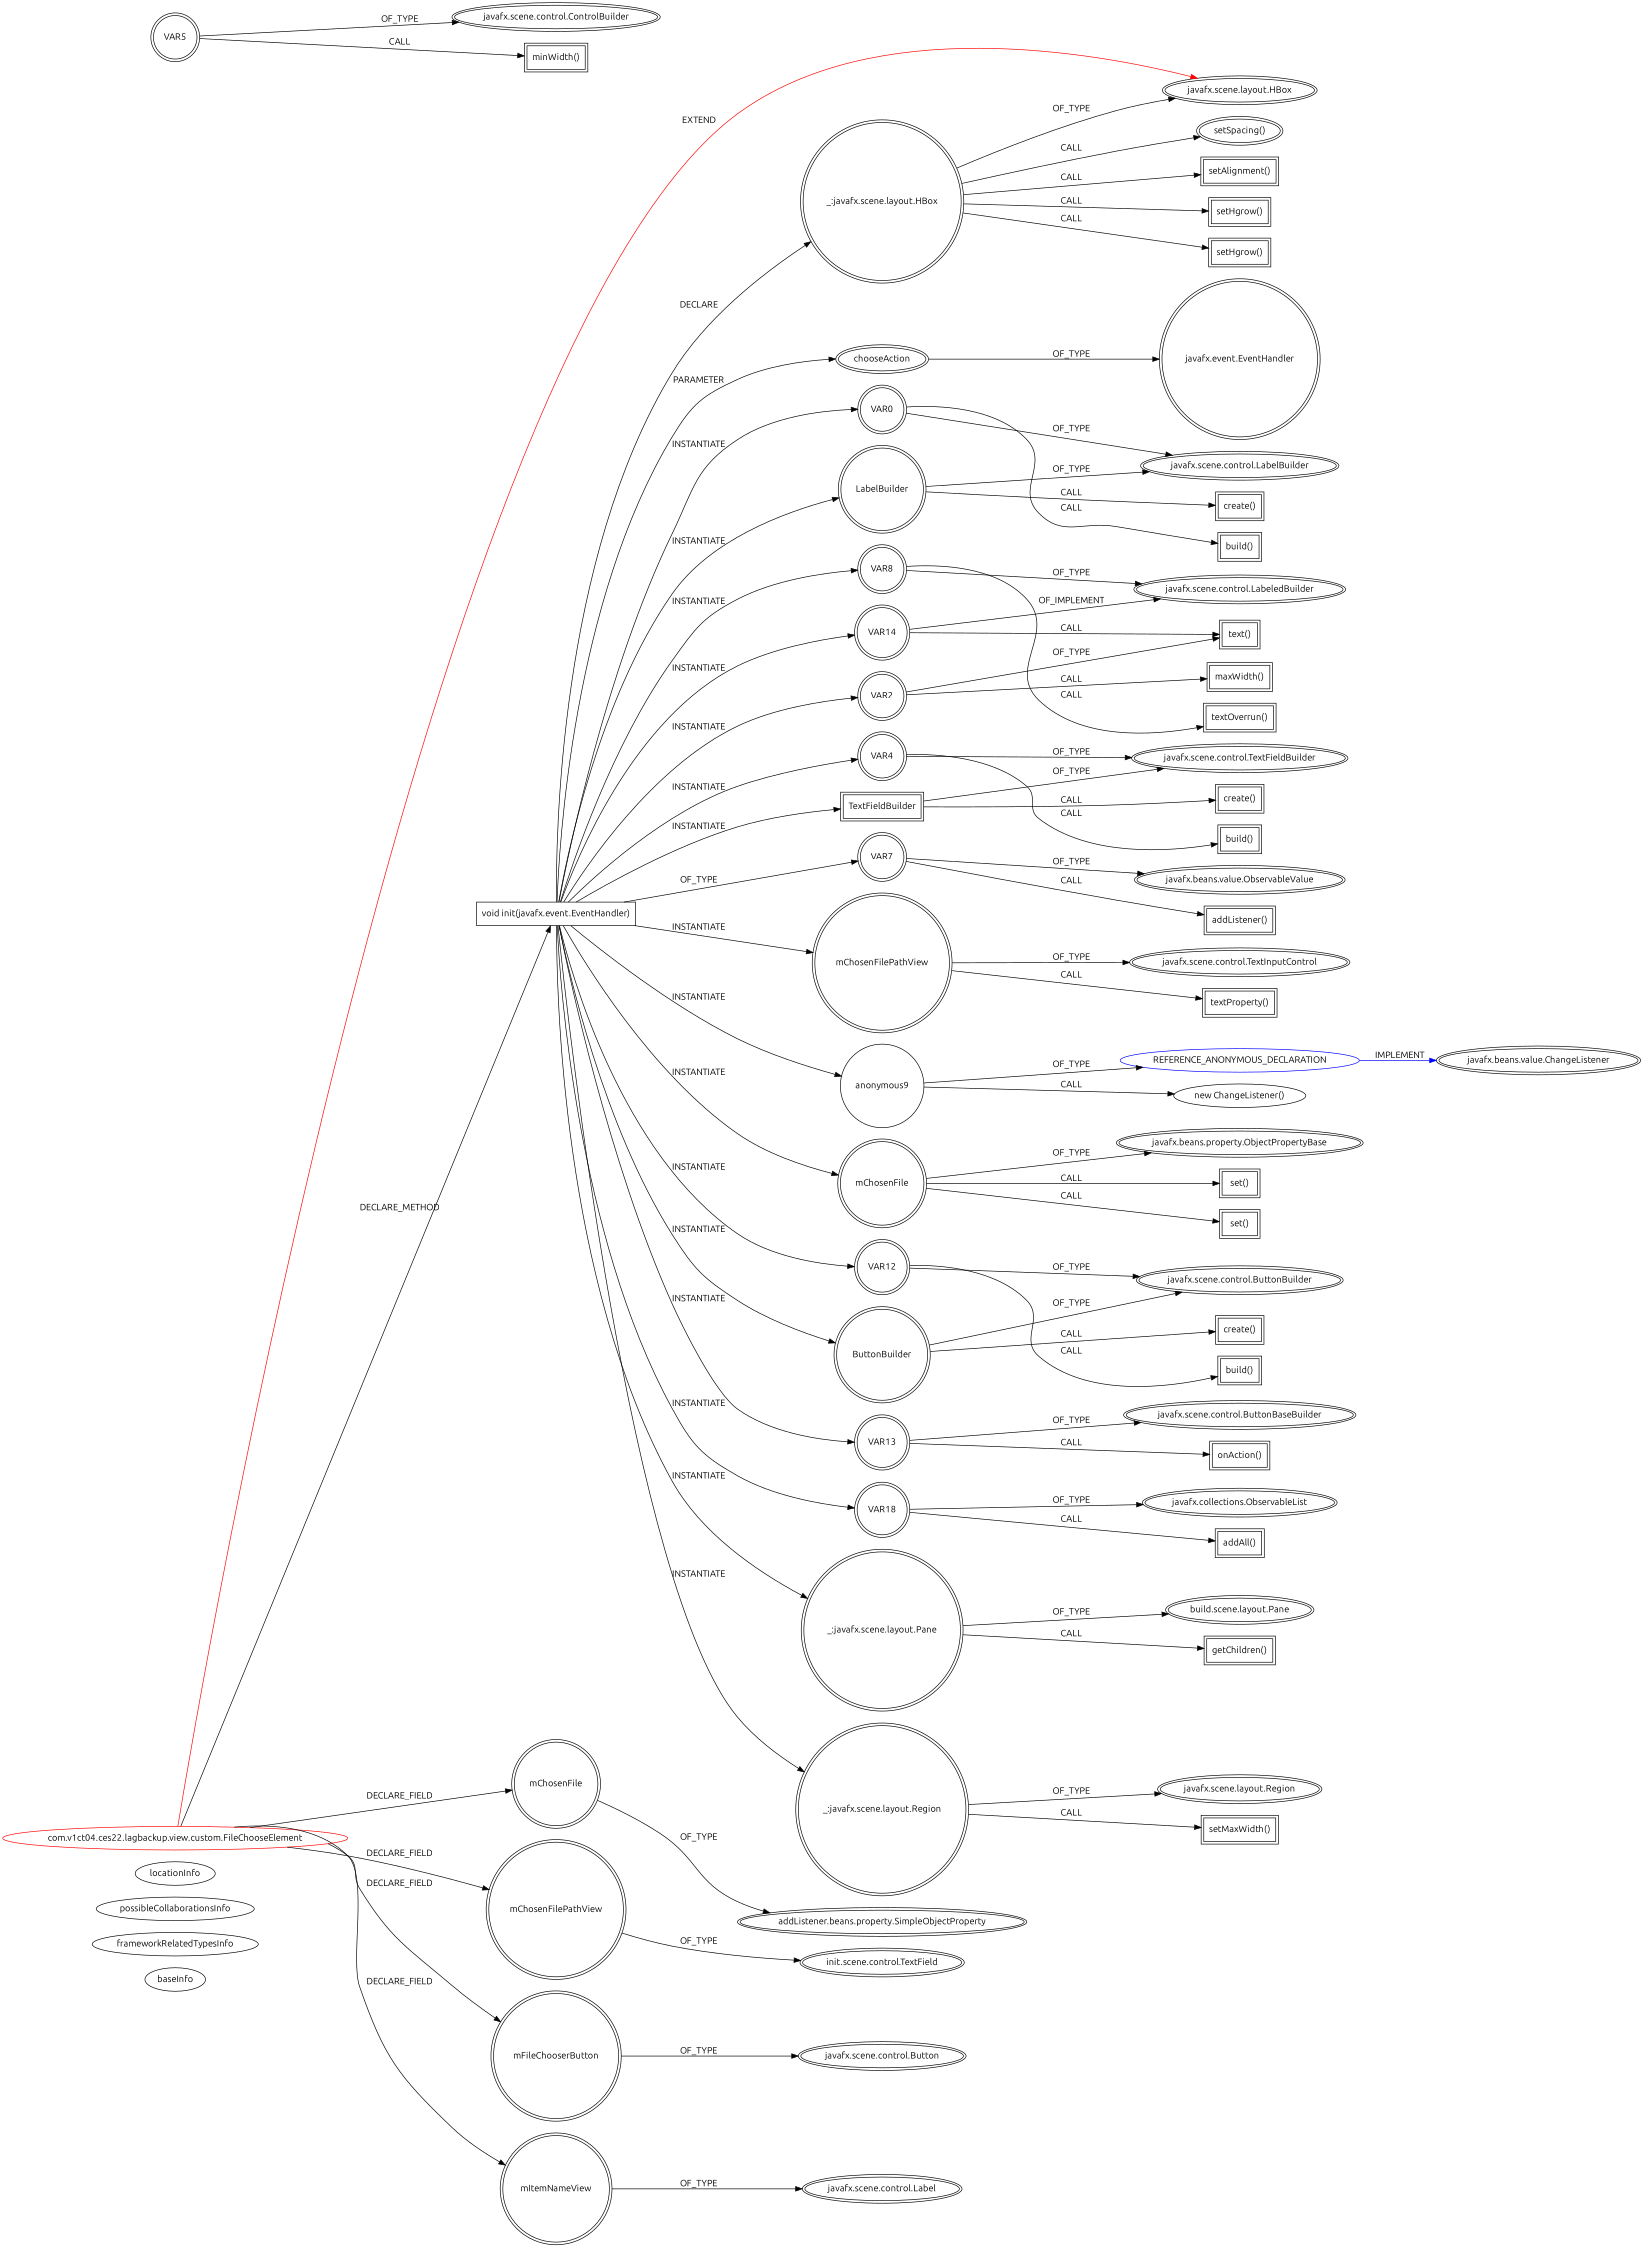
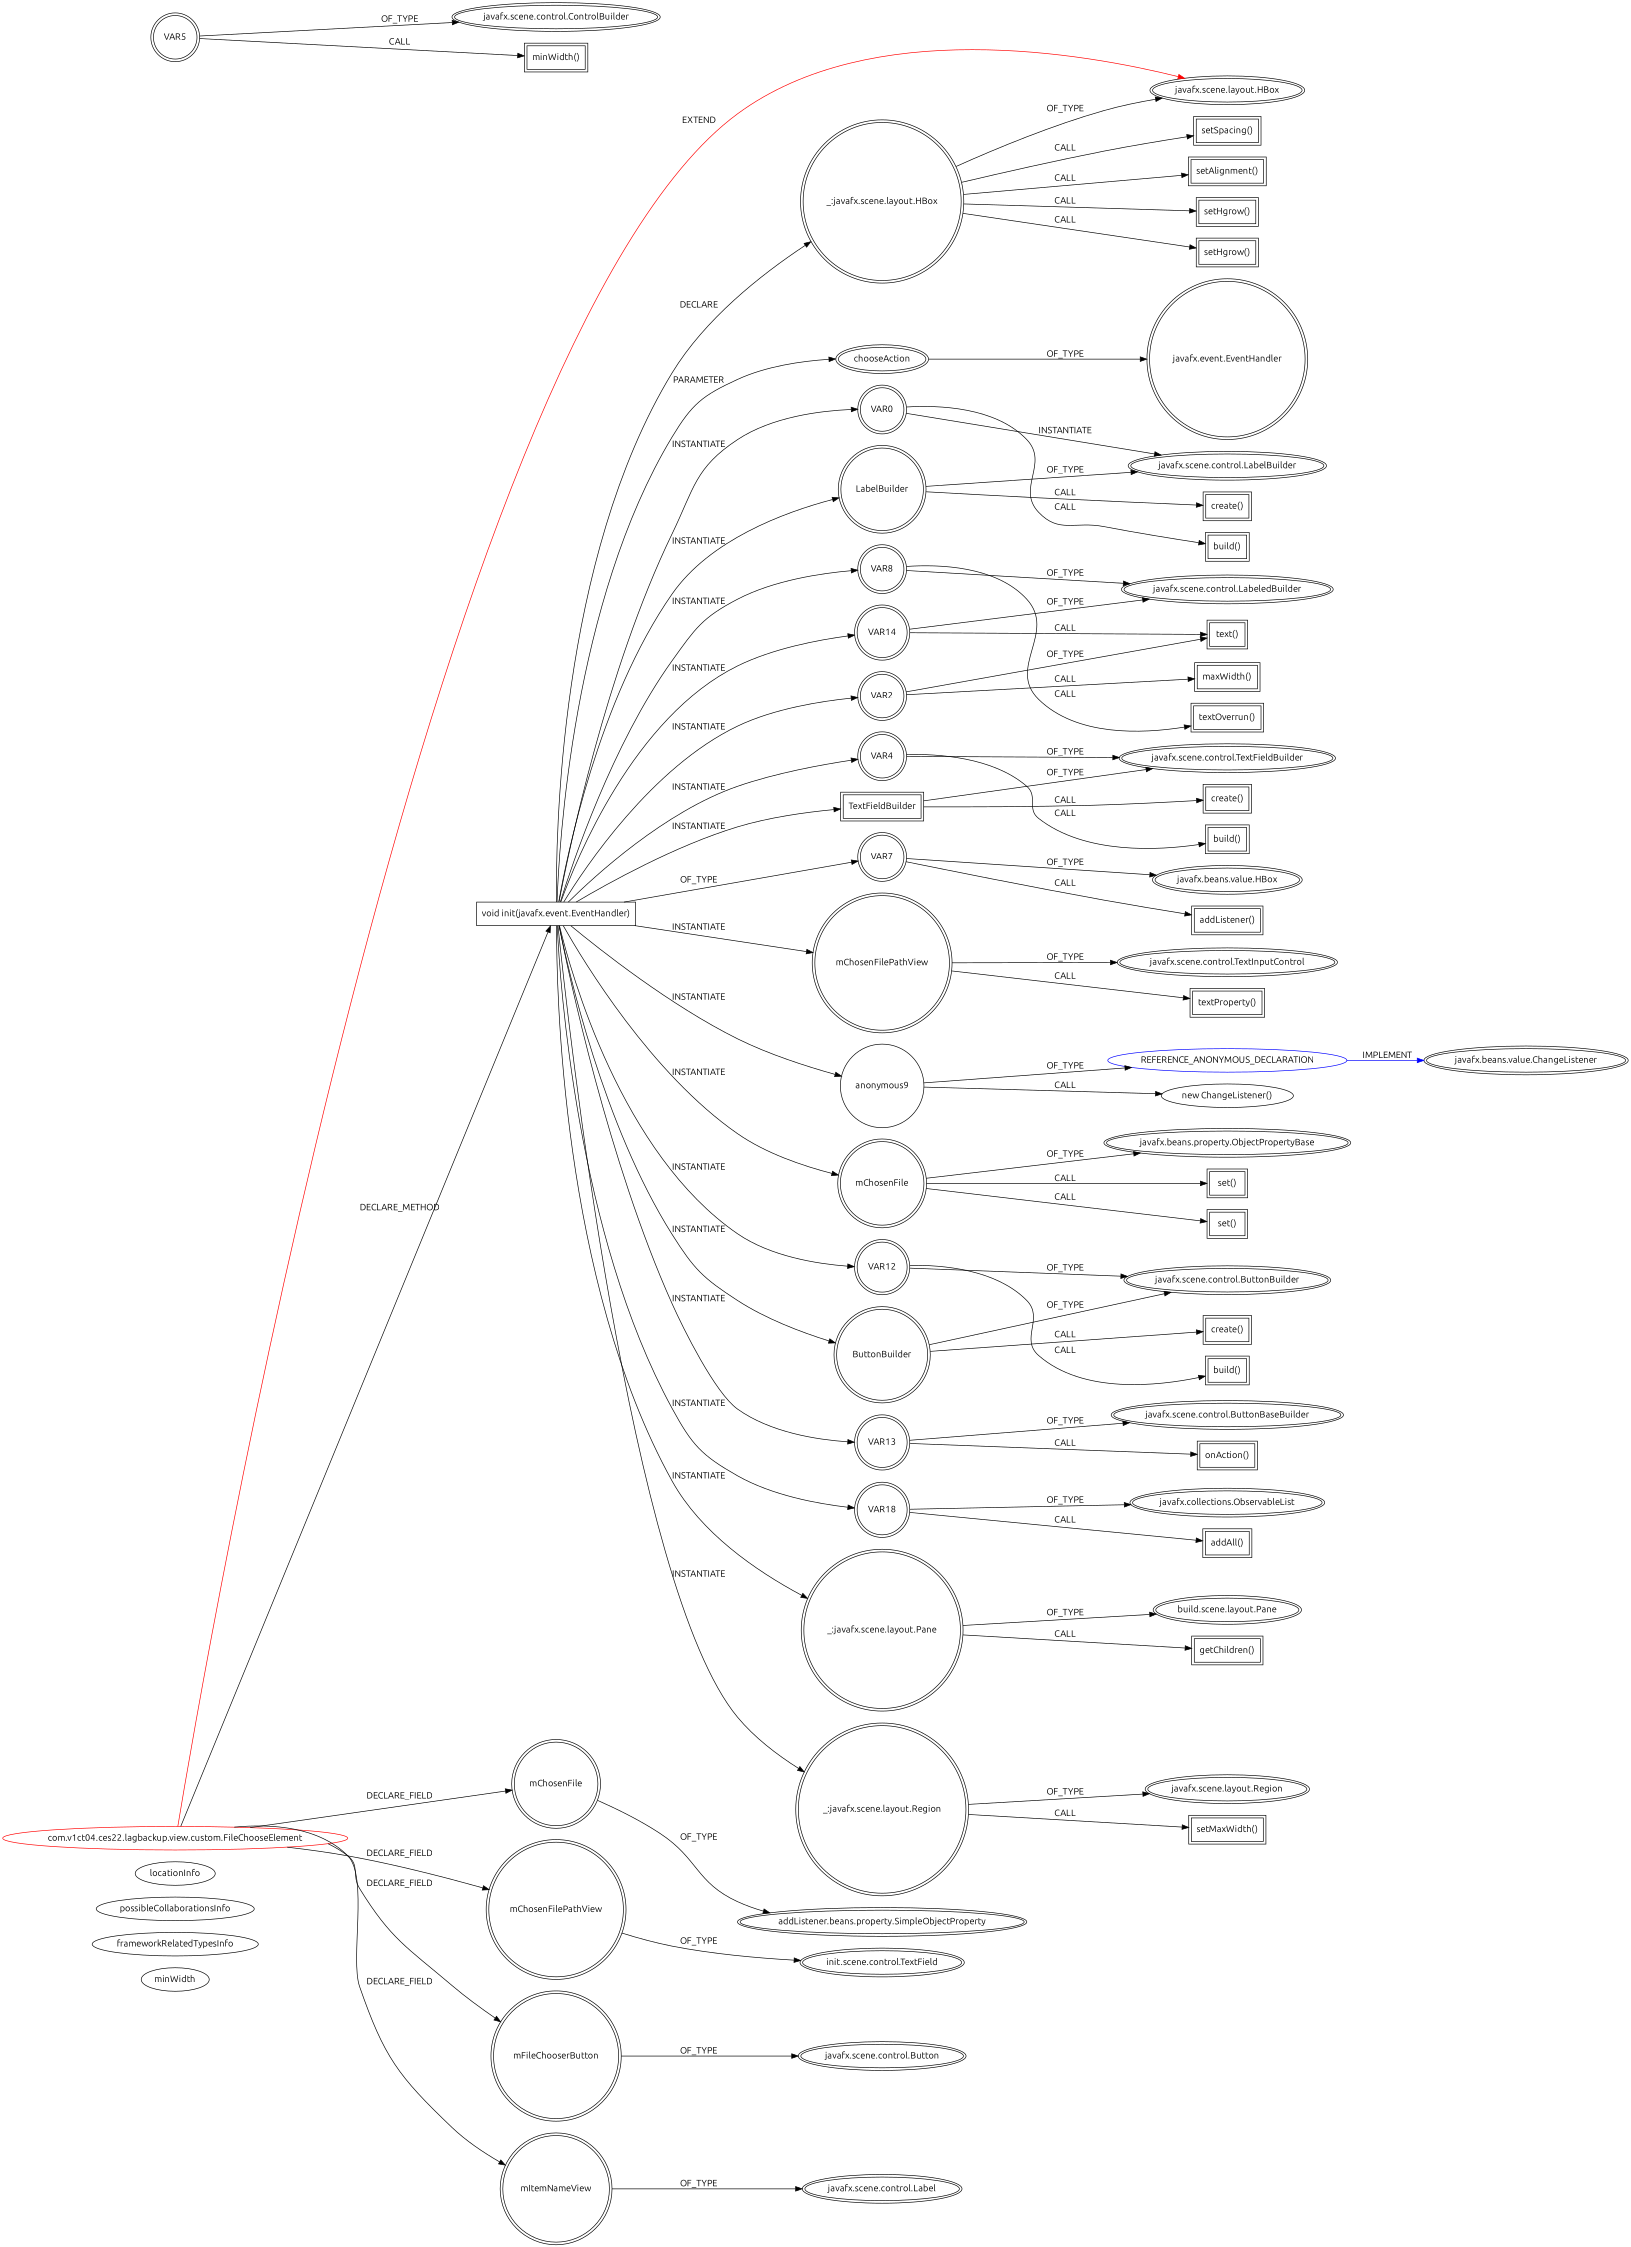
node "setSpacing()": shape ellipse -> box
edge "VAR0" -> "javafx.scene.control.LabelBuilder": label "OF_TYPE" -> "INSTANTIATE"
edge "VAR14" -> "javafx.scene.control.LabeledBuilder": label "OF_IMPLEMENT" -> "OF_TYPE"
node "javafx.beans.value.ObservableValue": label "javafx.beans.value.ObservableValue" -> "javafx.beans.value.HBox"
node "baseInfo": label "baseInfo" -> "minWidth"
